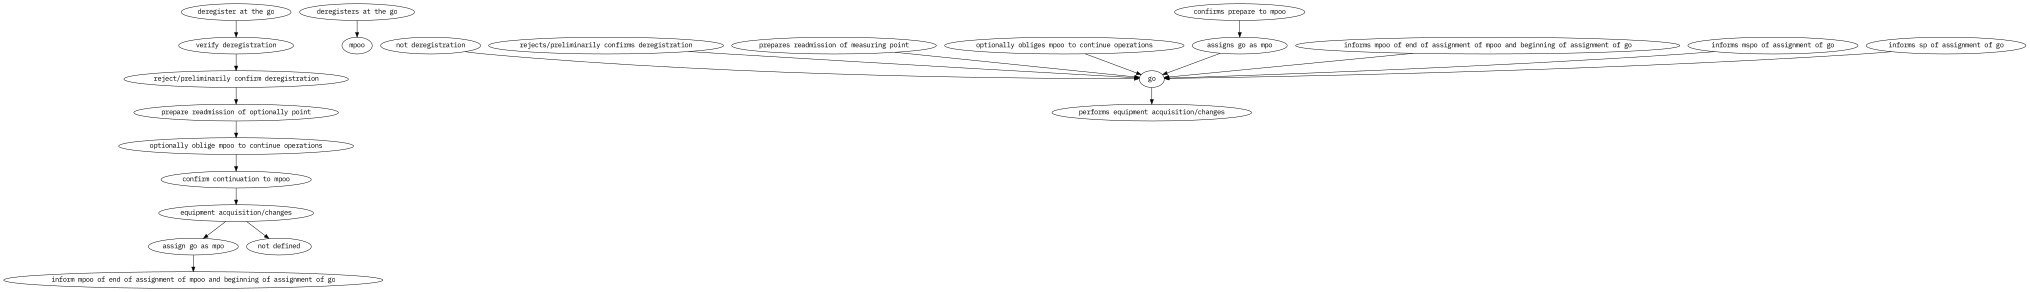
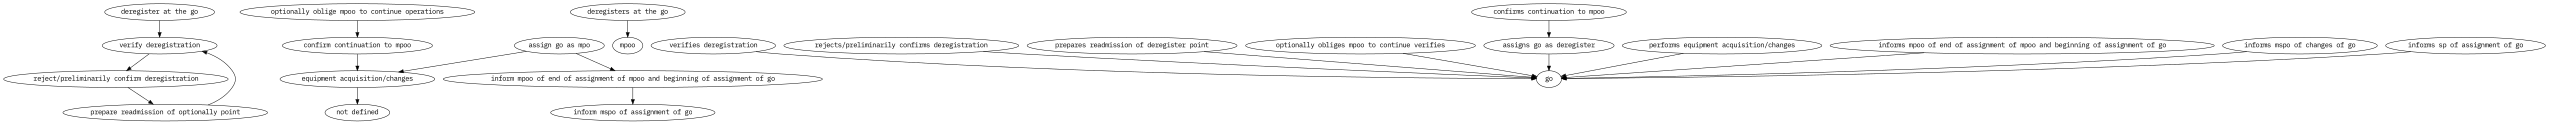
node "confirms prepare to mpoo": label "confirms prepare to mpoo" -> "confirms continuation to mpoo"
node "not deregistration": label "not deregistration" -> "verifies deregistration"
node "prepares readmission of measuring point": label "prepares readmission of measuring point" -> "prepares readmission of deregister point"
node "optionally obliges mpoo to continue operations": label "optionally obliges mpoo to continue operations" -> "optionally obliges mpoo to continue verifies"
node "assigns go as mpo": label "assigns go as mpo" -> "assigns go as deregister"
node "informs mspo of assignment of go": label "informs mspo of assignment of go" -> "informs mspo of changes of go"
edge "go" -> "performs equipment acquisition/changes": reversed
node "inform mspo of assignment of go": added
edge "prepare readmission of optionally point" -> "optionally oblige mpoo to continue operations": now "prepare readmission of optionally point" -> "verify deregistration"
edge "equipment acquisition/changes" -> "assign go as mpo": reversed
